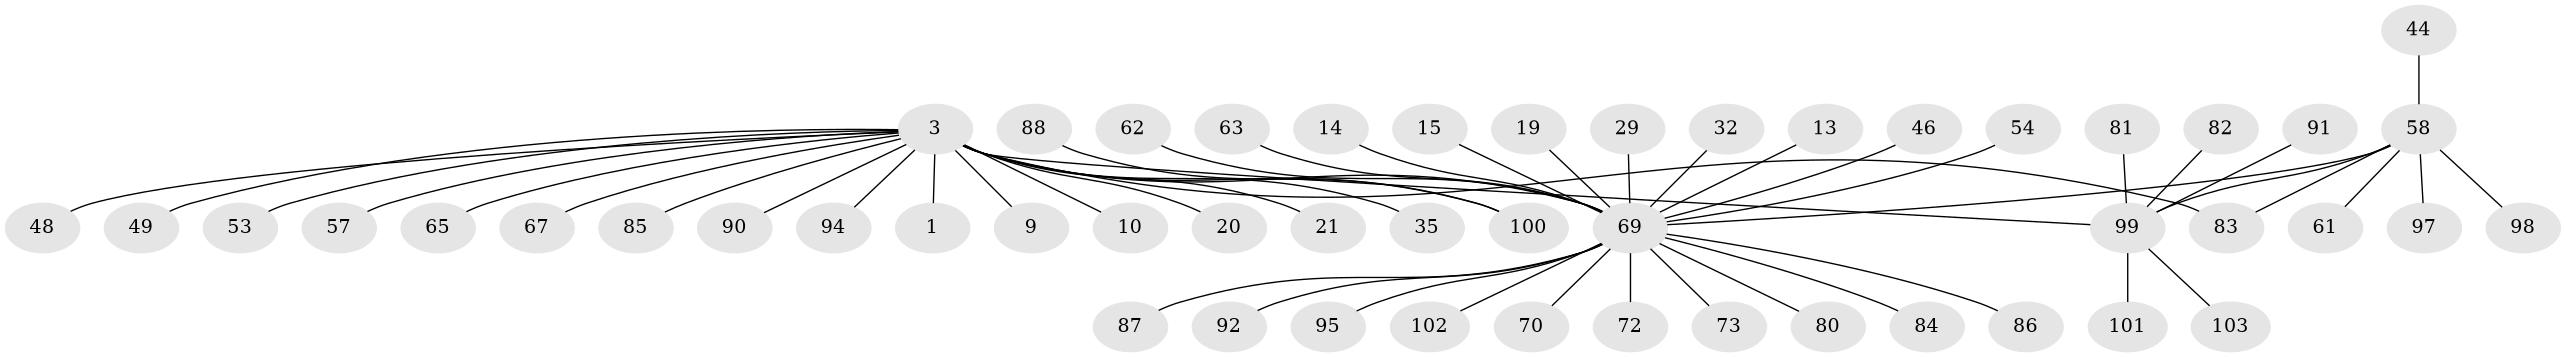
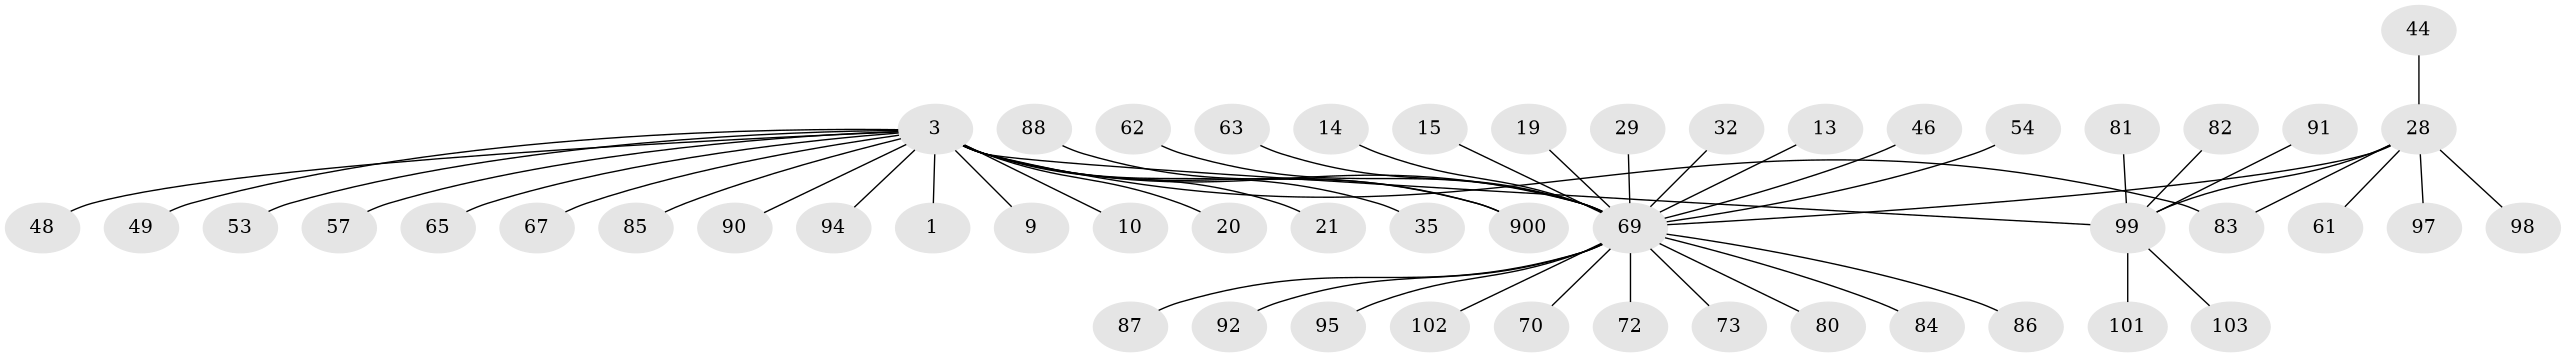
node "58": label "58" -> "28"
node "100": label "100" -> "900"
